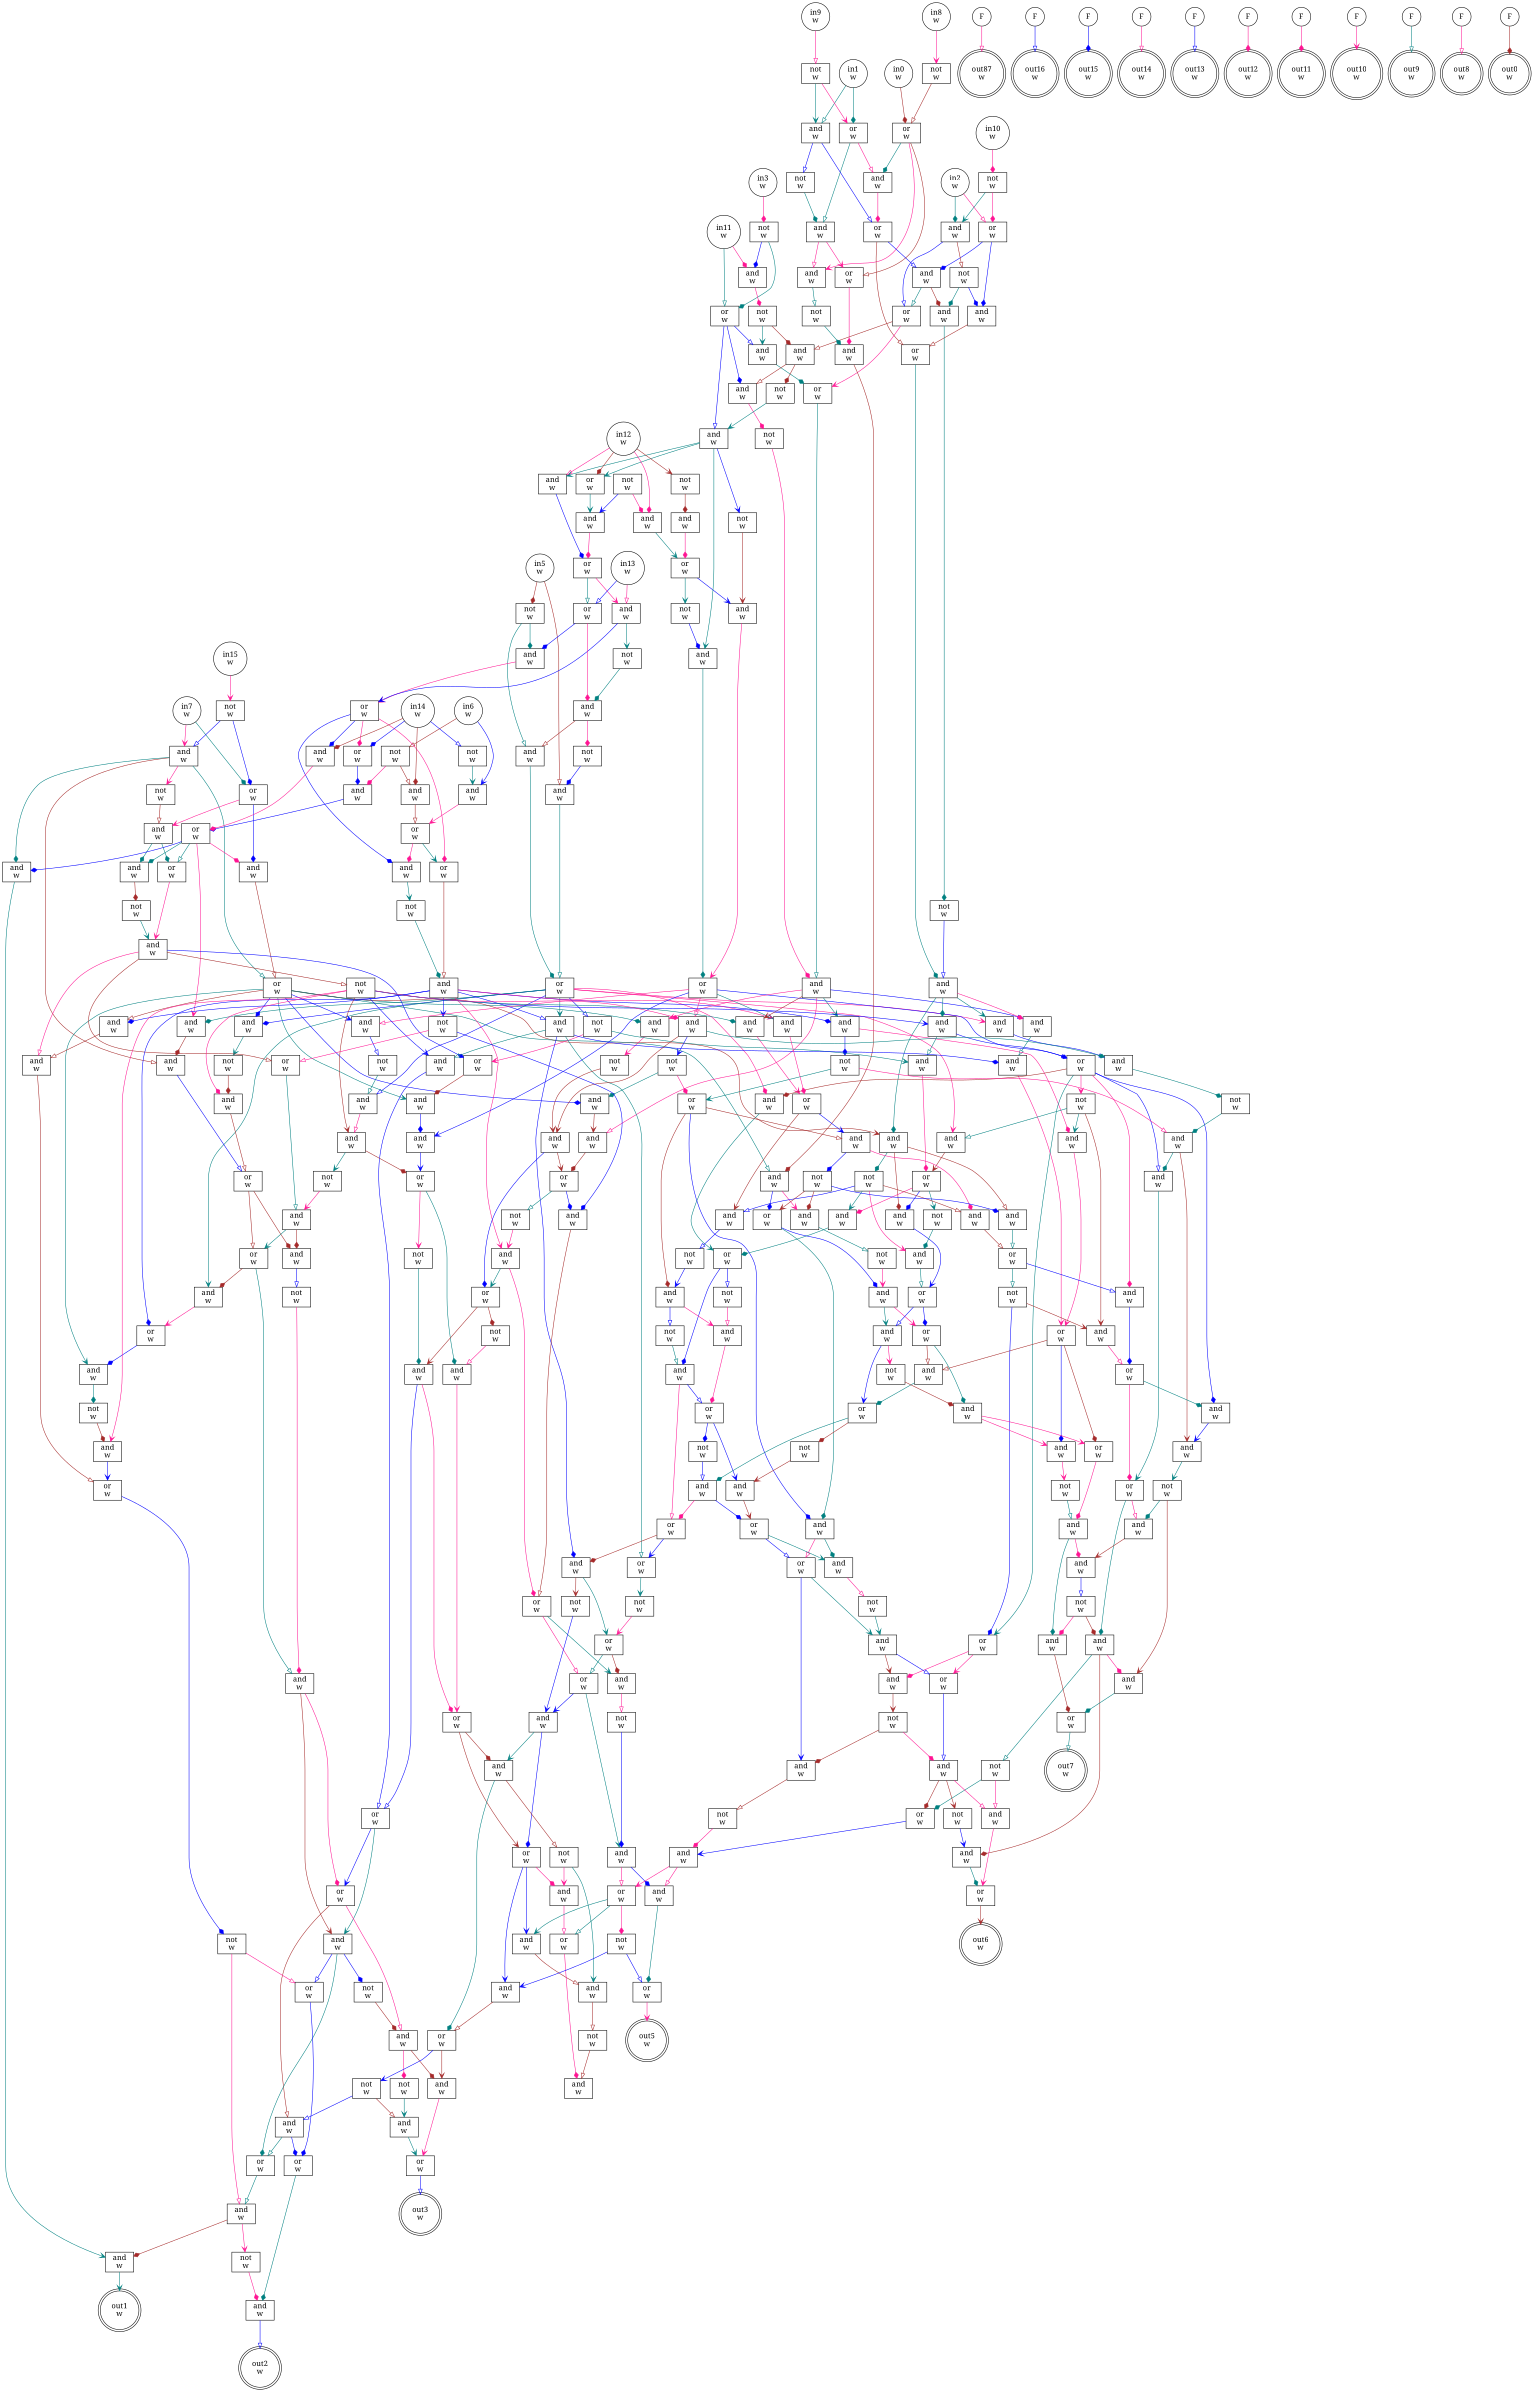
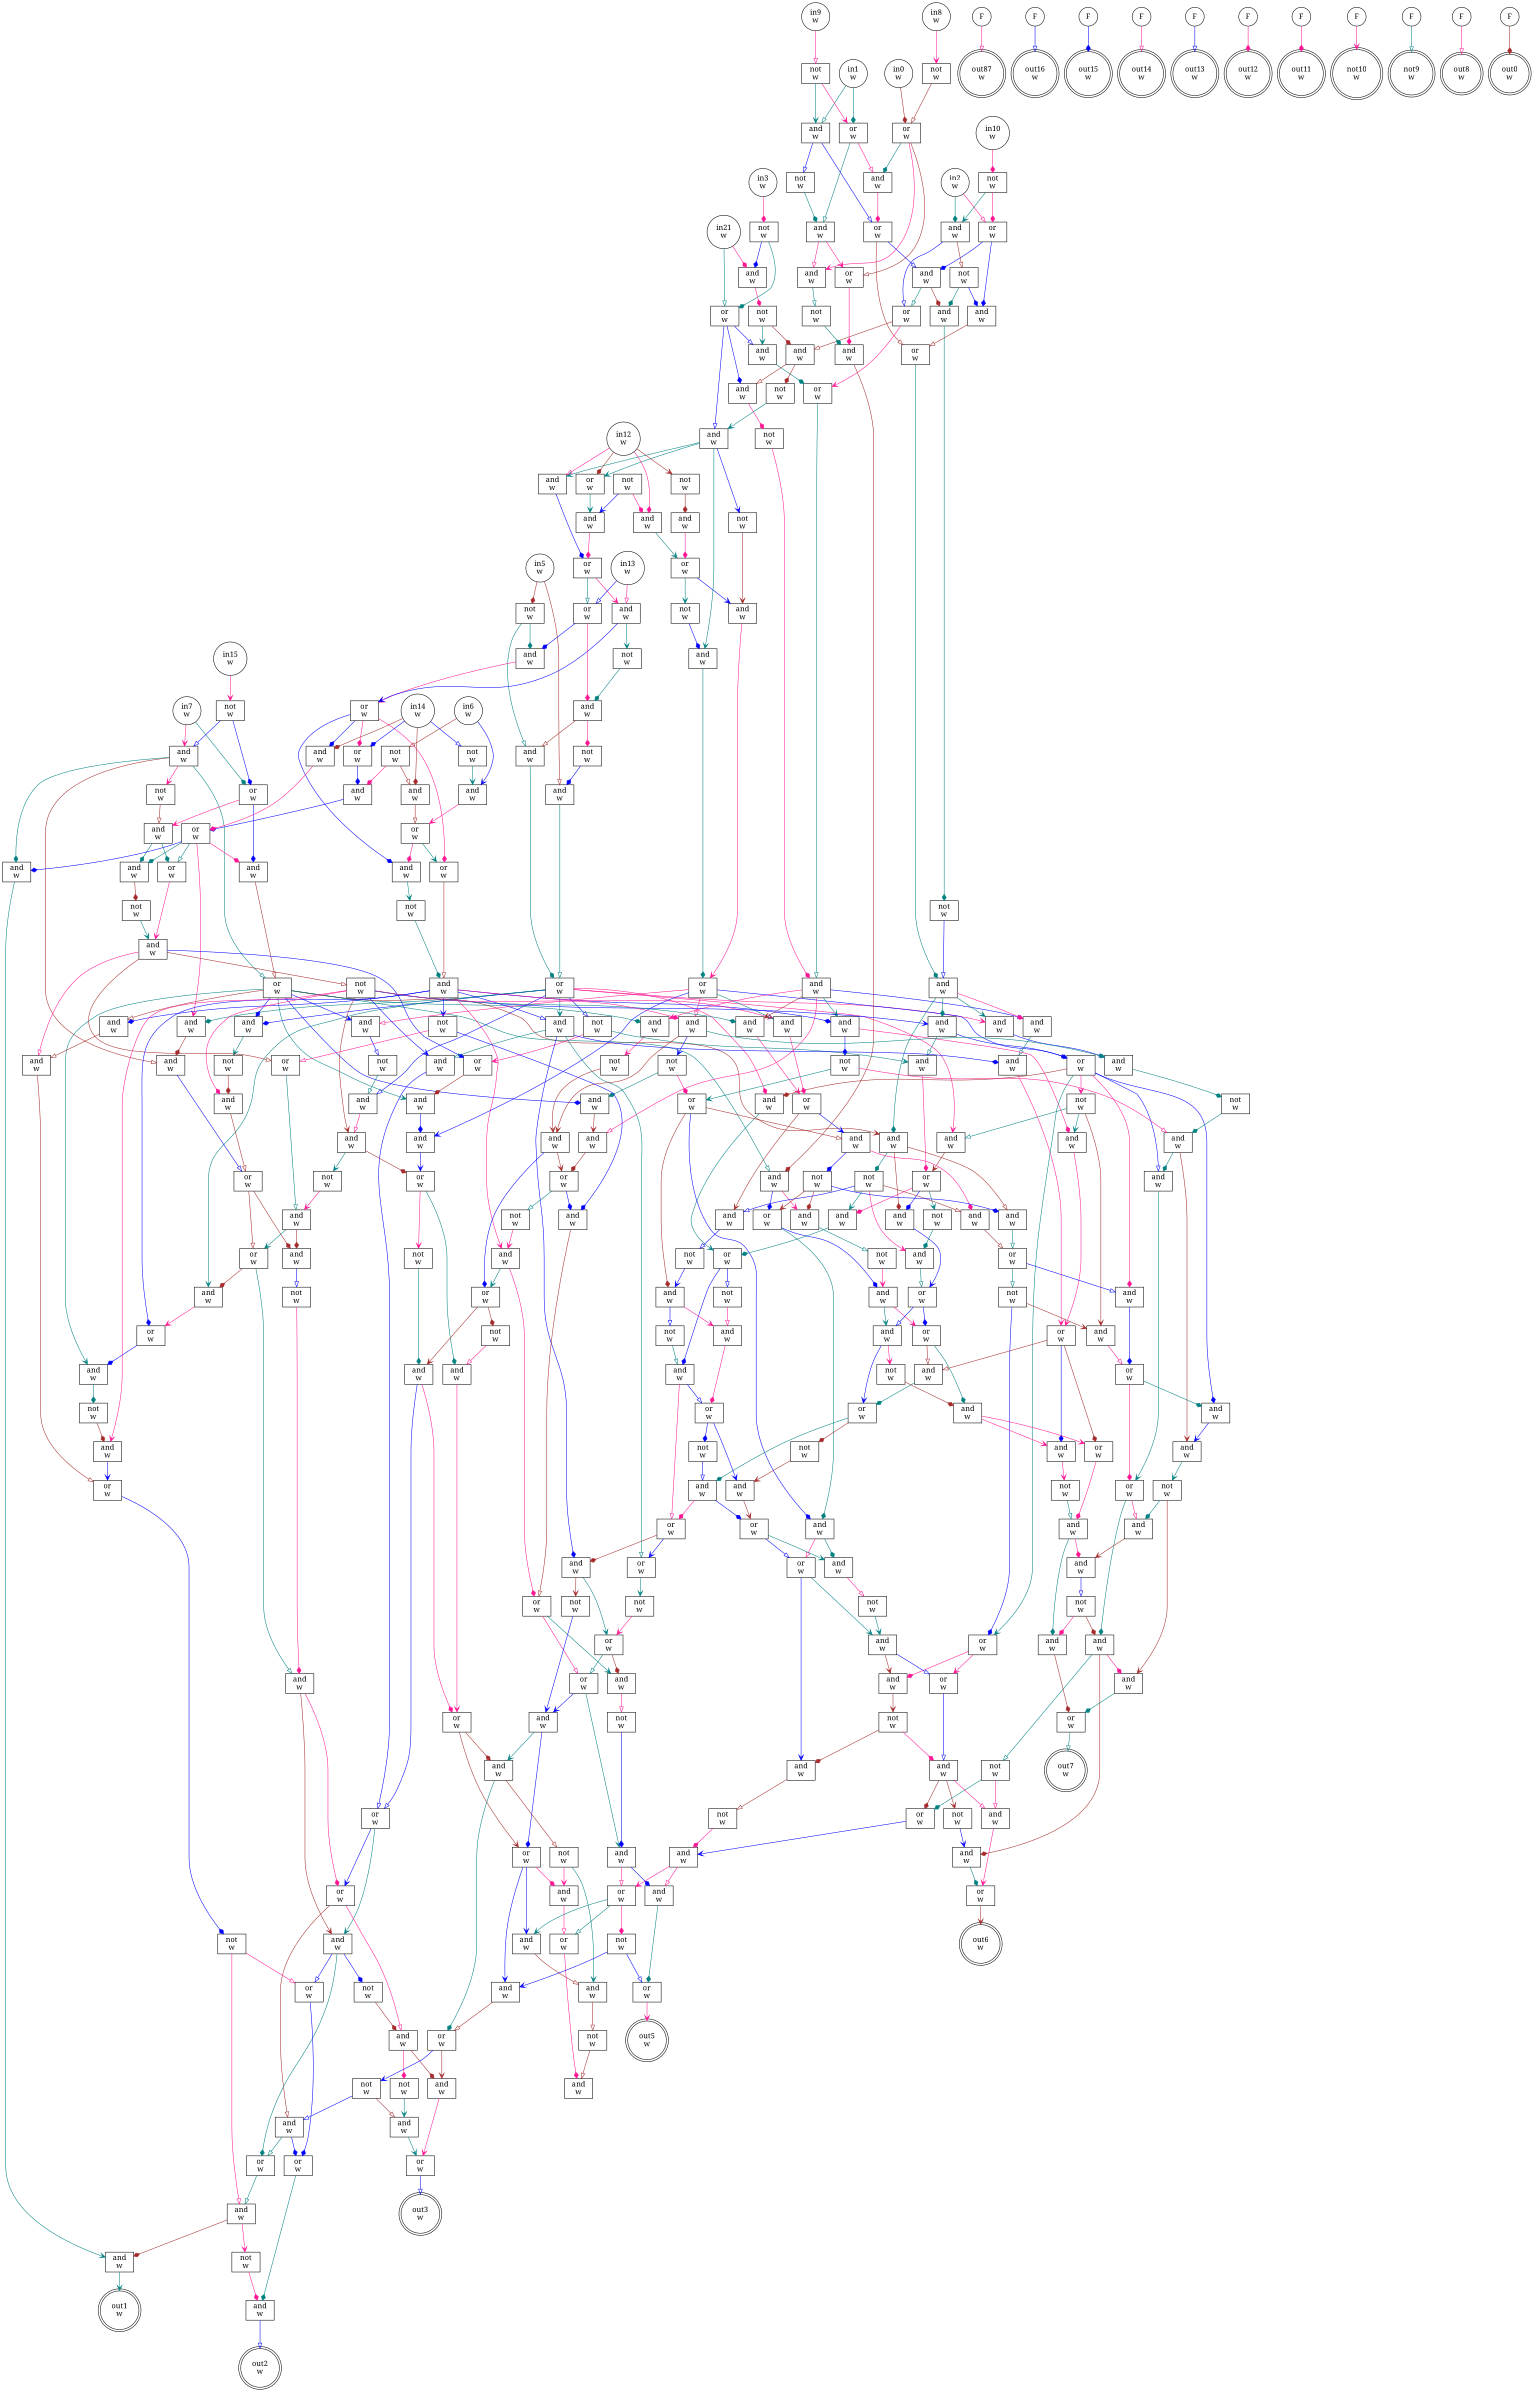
node "out10 w": label "out10 w" -> "not10 w"
node "out9 w": label "out9 w" -> "not9 w"
node "in11 w": label "in11 w" -> "in21 w"
